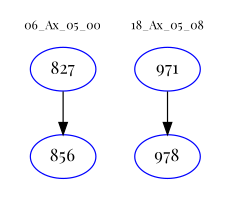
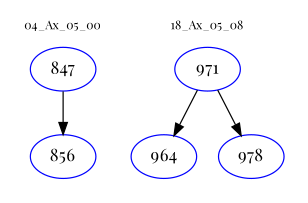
cluster "06_Ax_05_00": label "06_Ax_05_00" -> "04_Ax_05_00"
node "827": label "827" -> "847"
node "964": added
